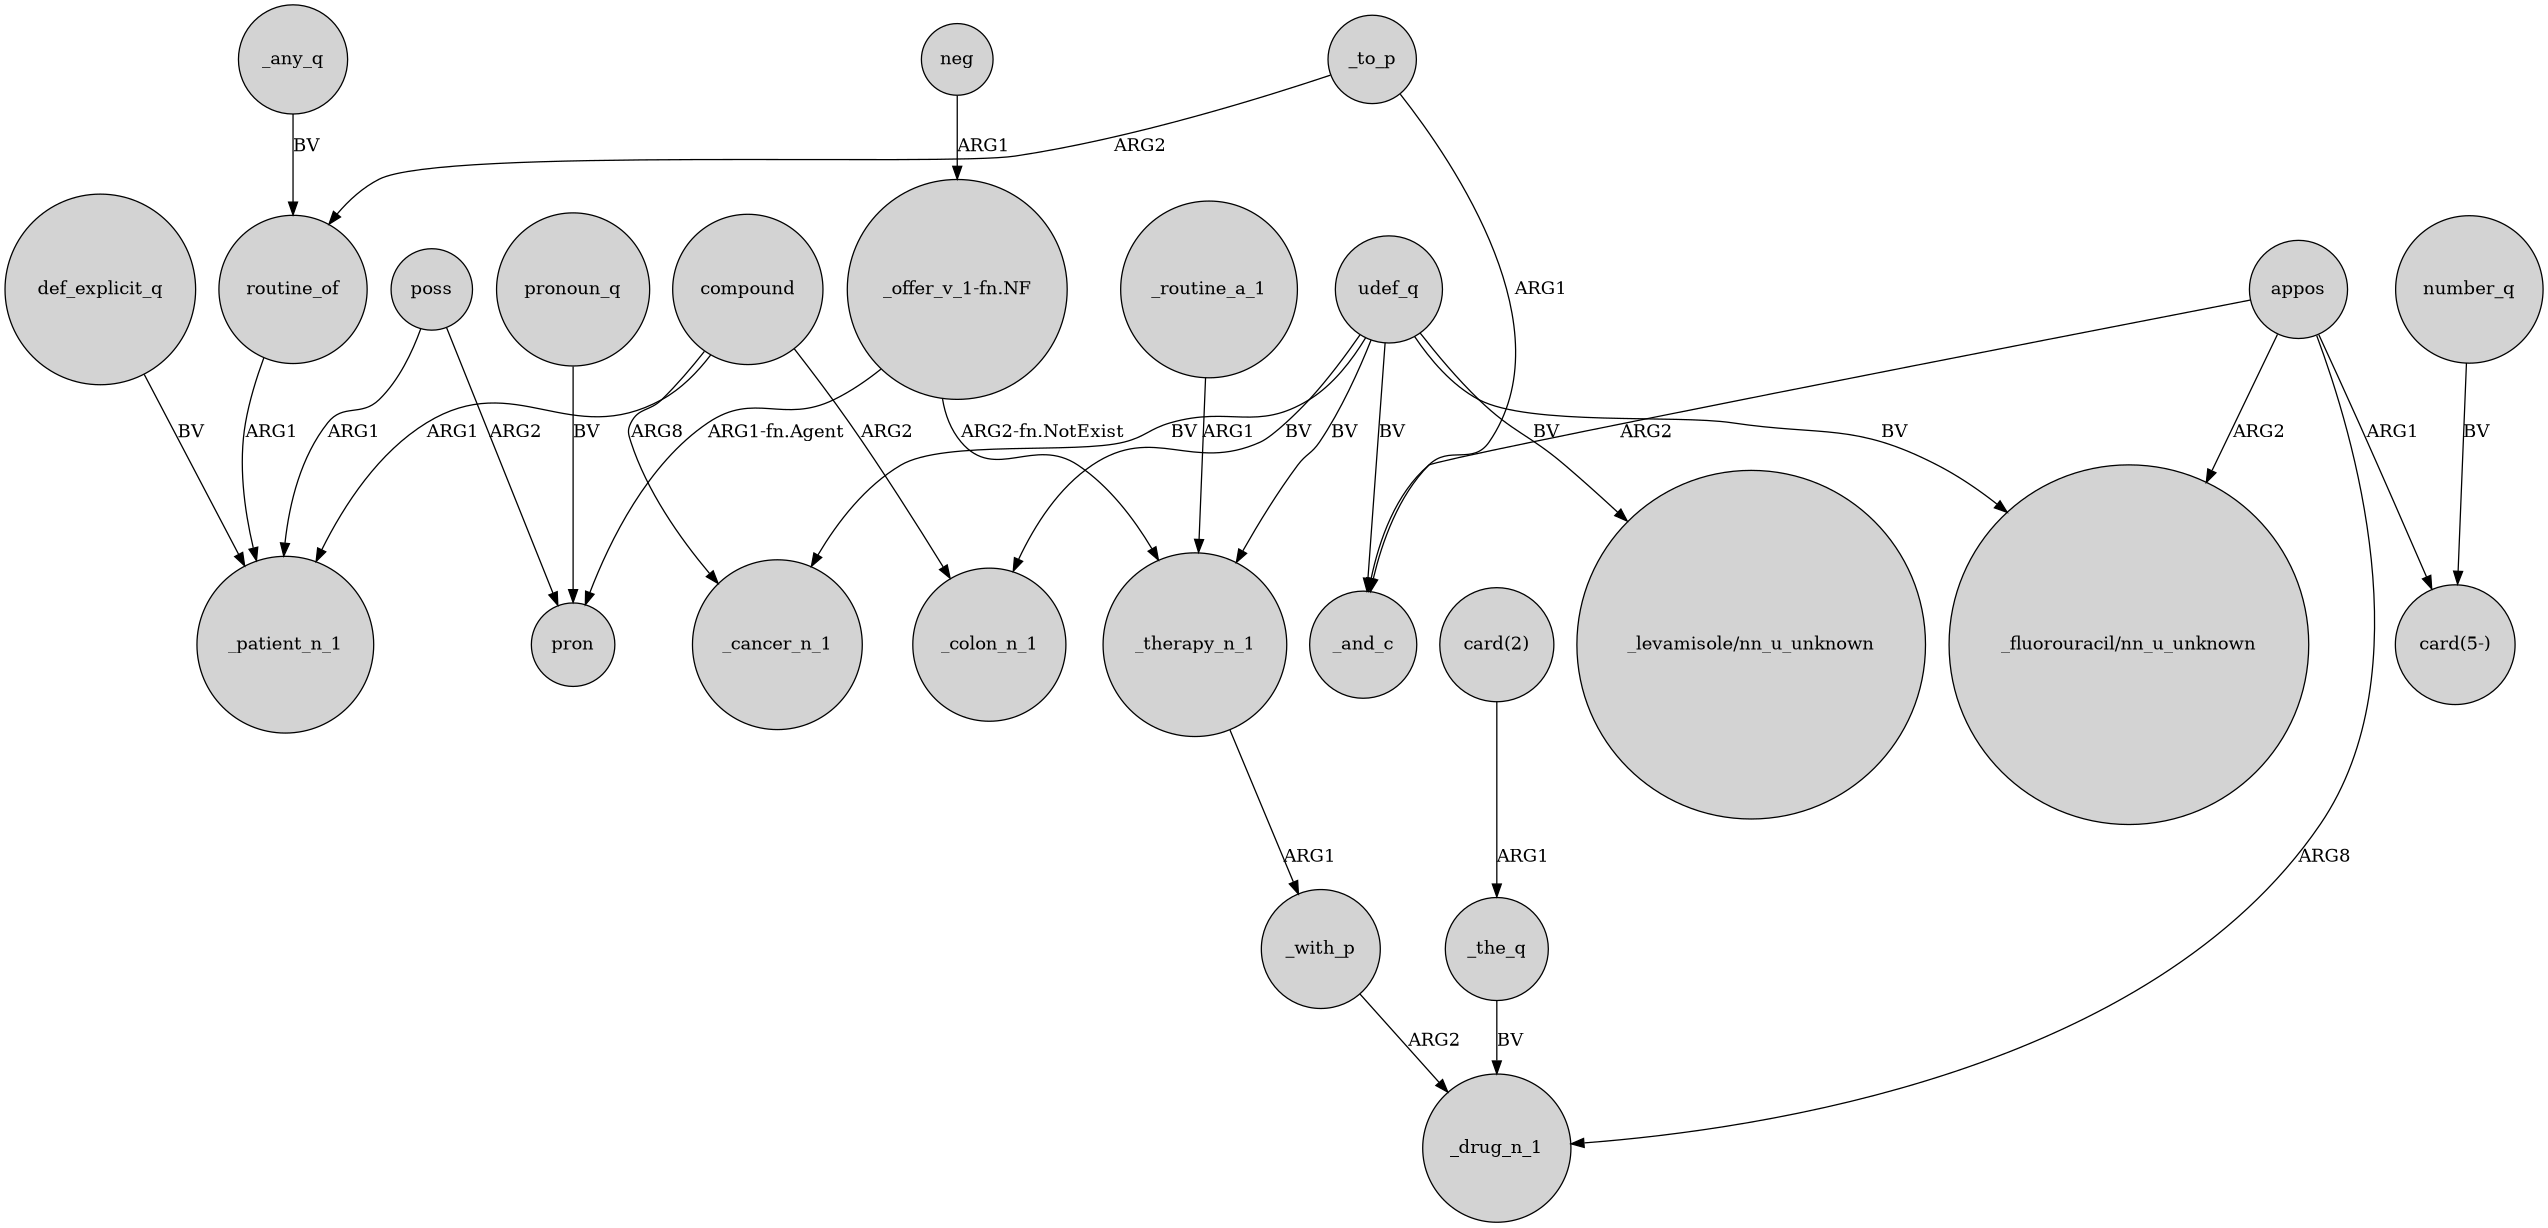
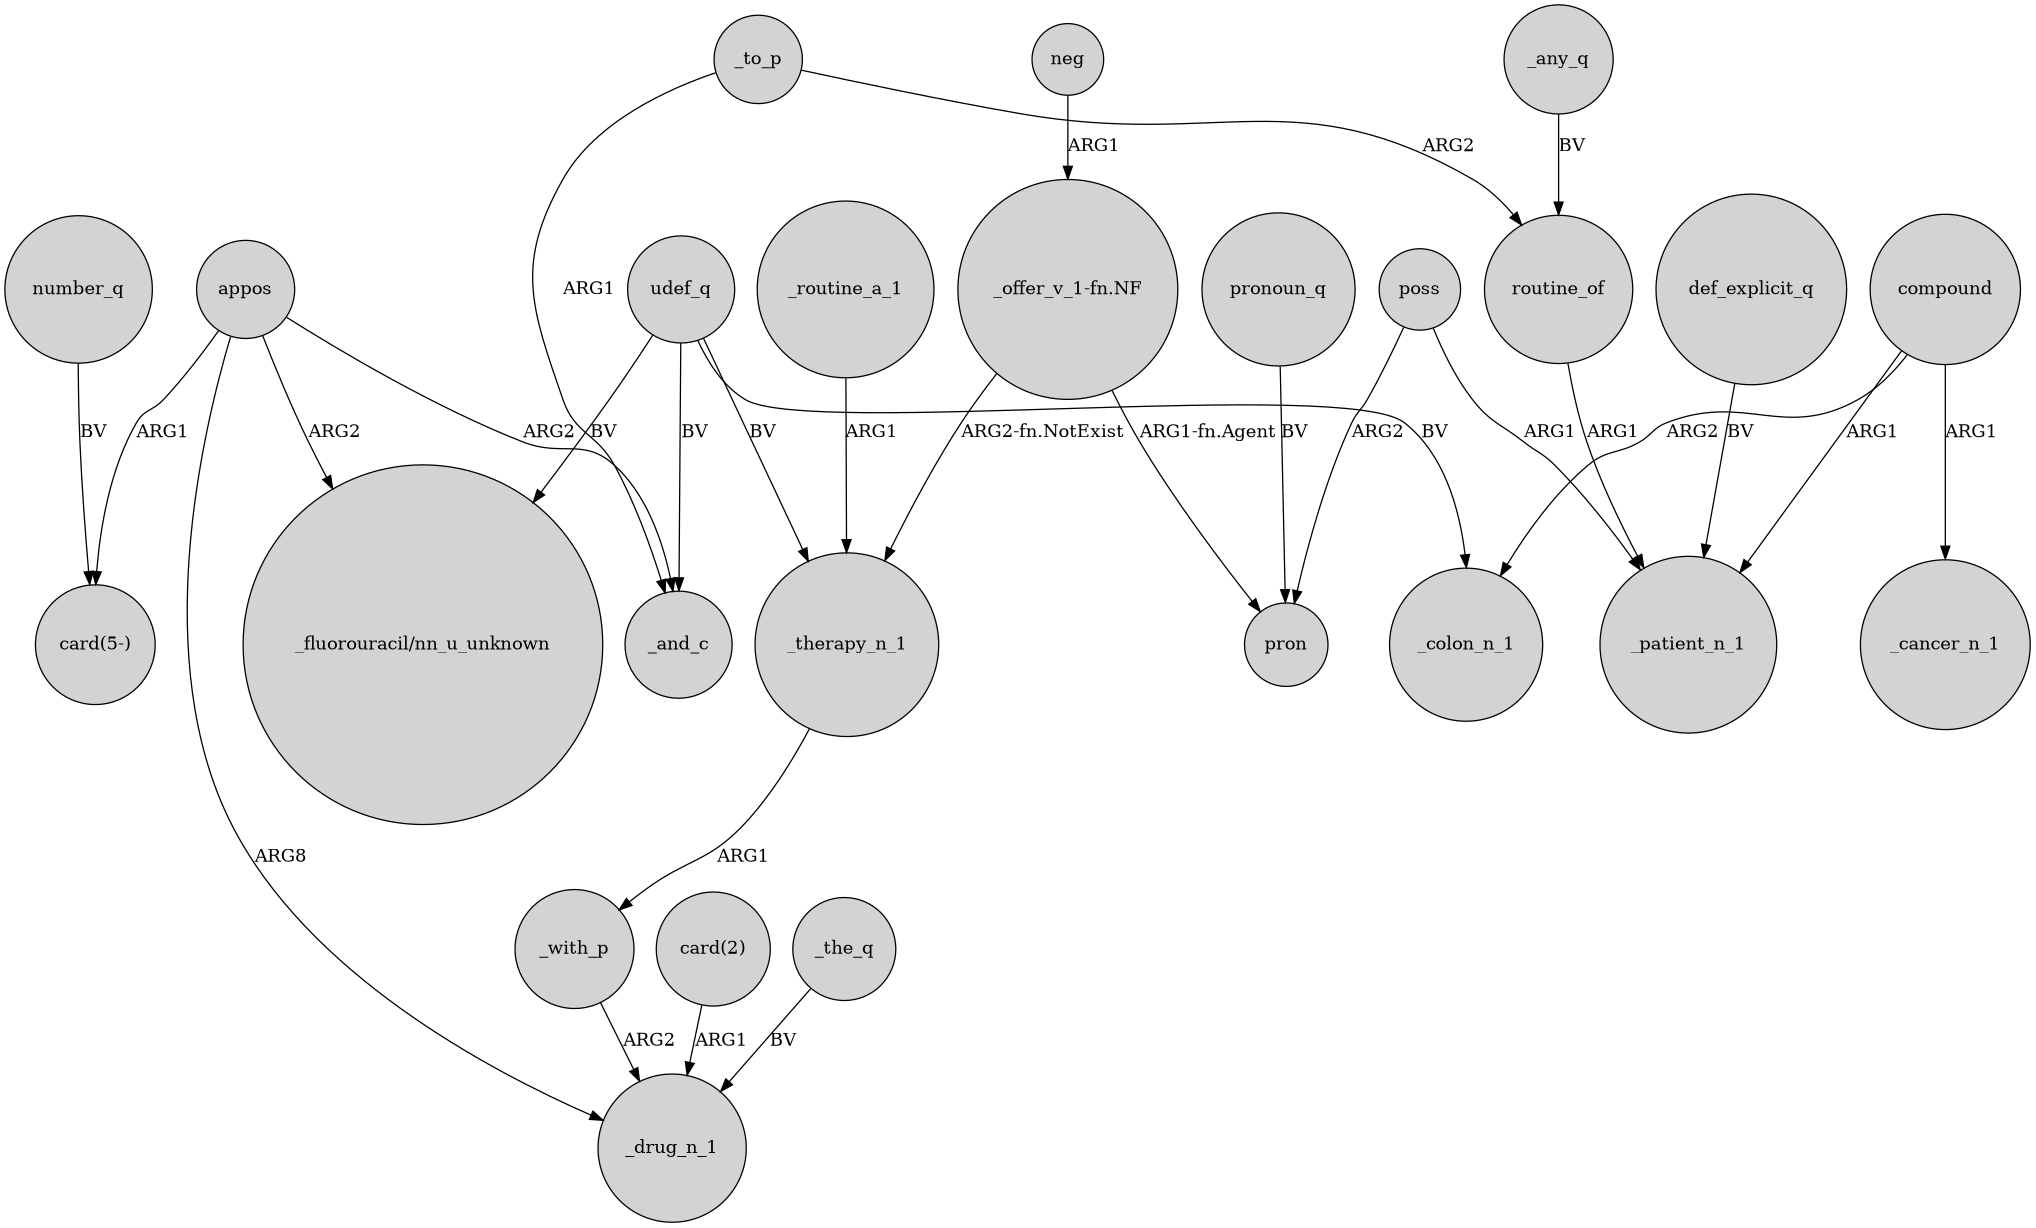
edge "compound" -> "_cancer_n_1": label "ARG8" -> "ARG1"
edge "udef_q" -> "_cancer_n_1": removed, label "BV"
node "_levamisole/nn_u_unknown": removed
edge "card(2)" -> "_the_q": now "card(2)" -> "_drug_n_1"
